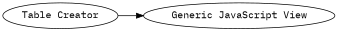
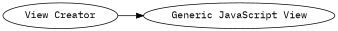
node "Table Creator": label "Table Creator" -> "View Creator"
